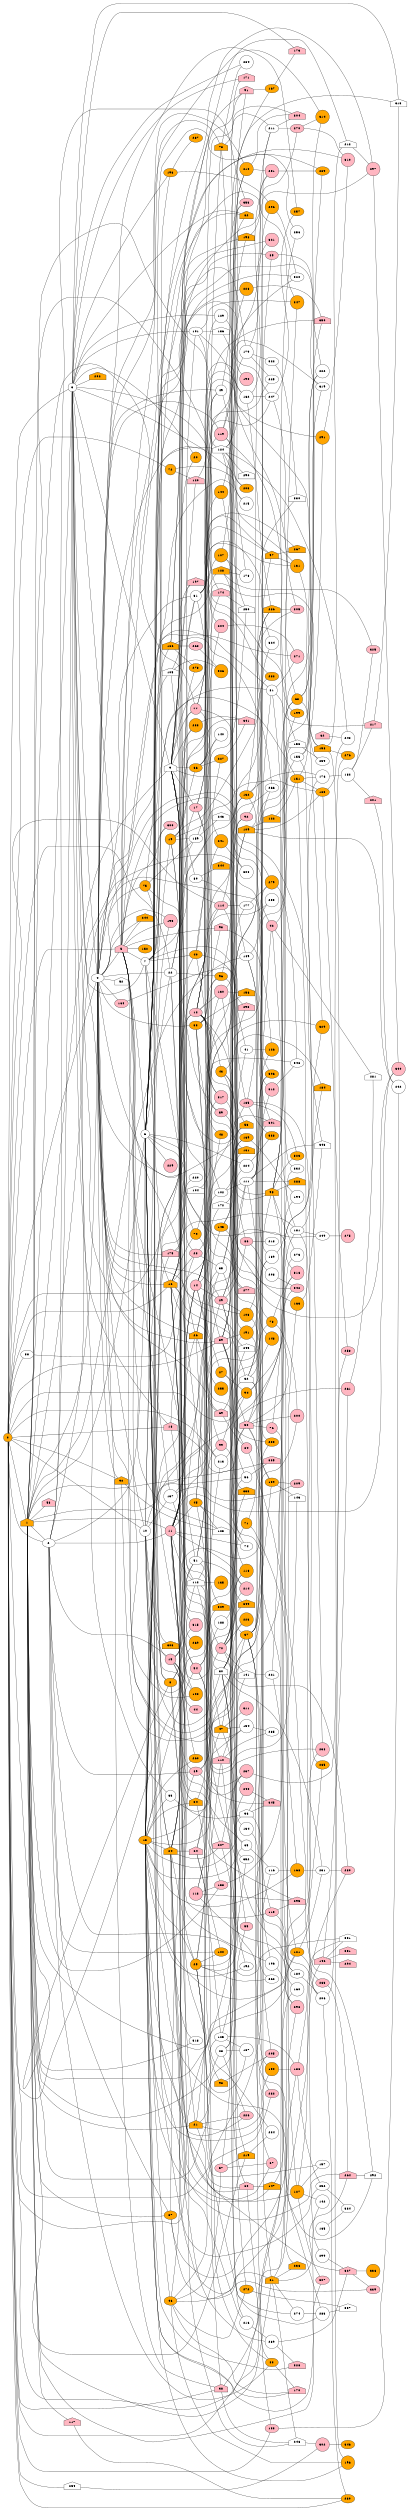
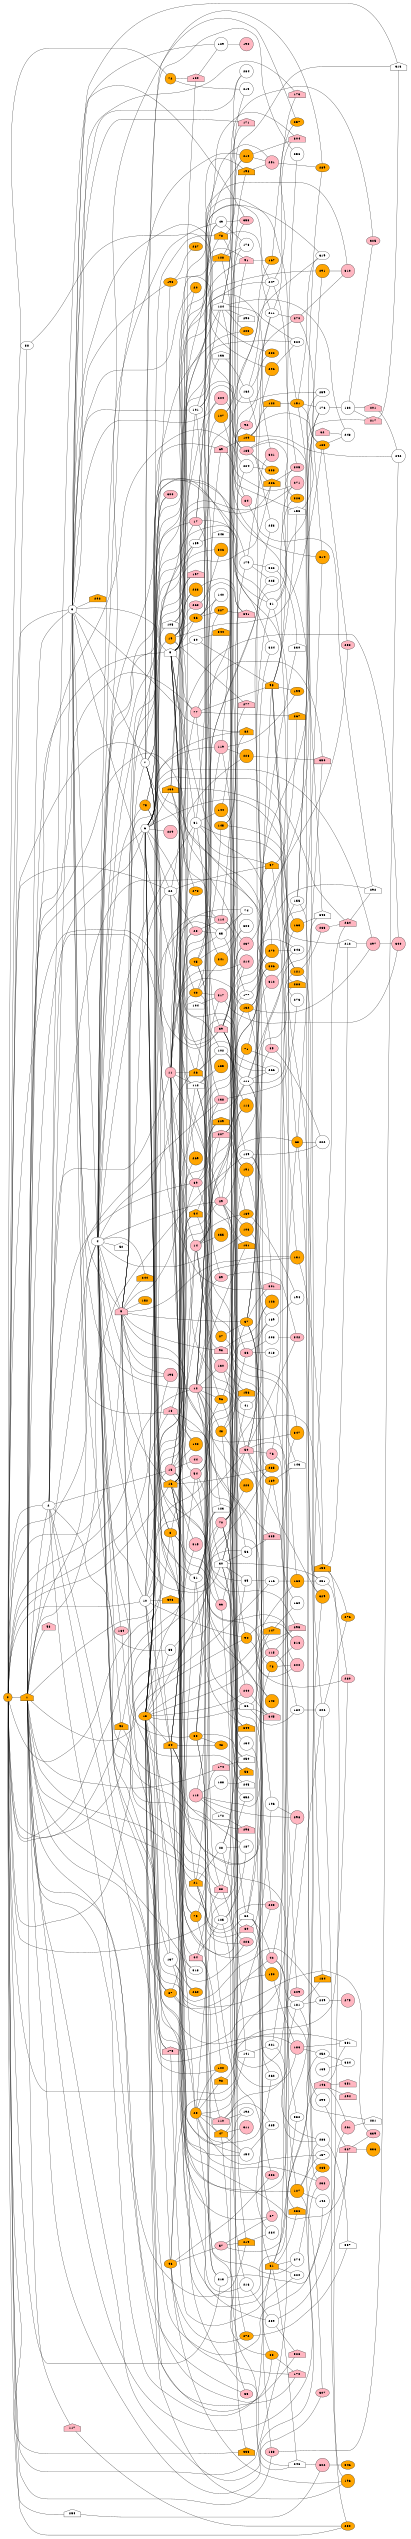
edge "61" -- "220": added
